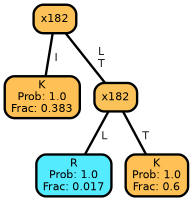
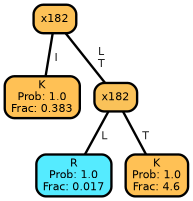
node "K Prob: 1.0 Frac: 0.6": label "K Prob: 1.0 Frac: 0.6" -> "K Prob: 1.0 Frac: 4.6"
